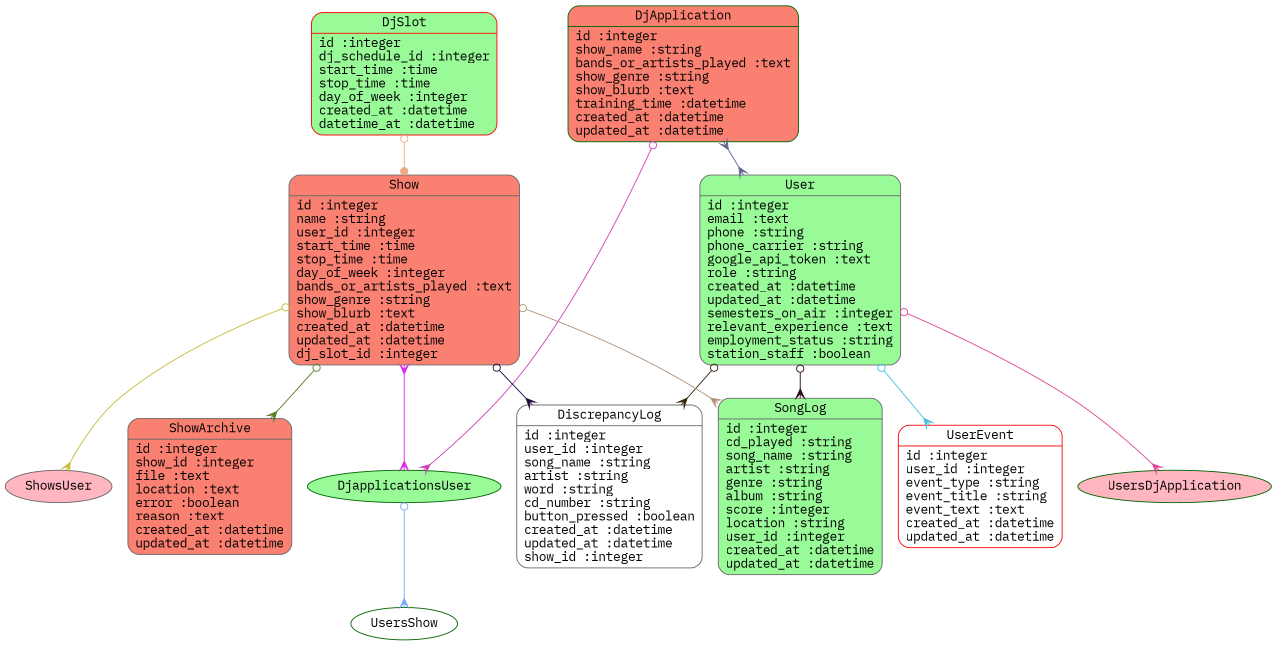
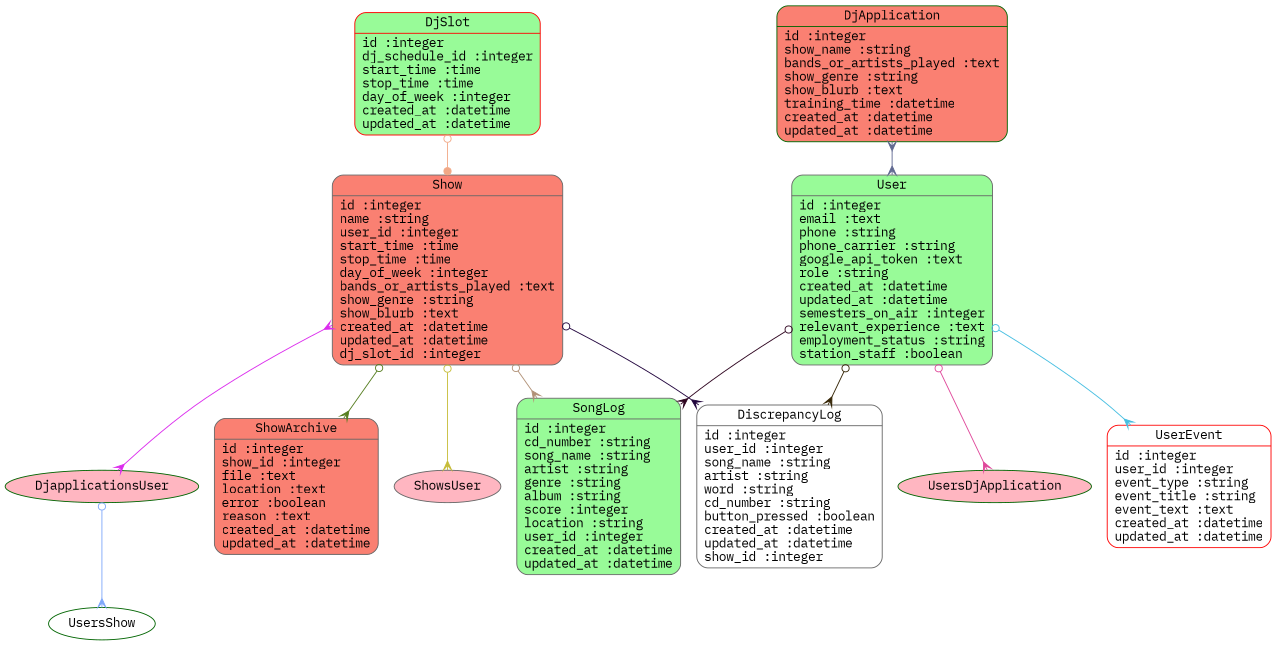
node "DjSlot": text "datetime_at :datetime" -> "updated_at :datetime"
edge "DjApplication" -- "DjapplicationsUser": removed
node "SongLog": text "cd_played :string" -> "cd_number :string"
node "DjapplicationsUser": fillcolor palegreen -> lightpink
